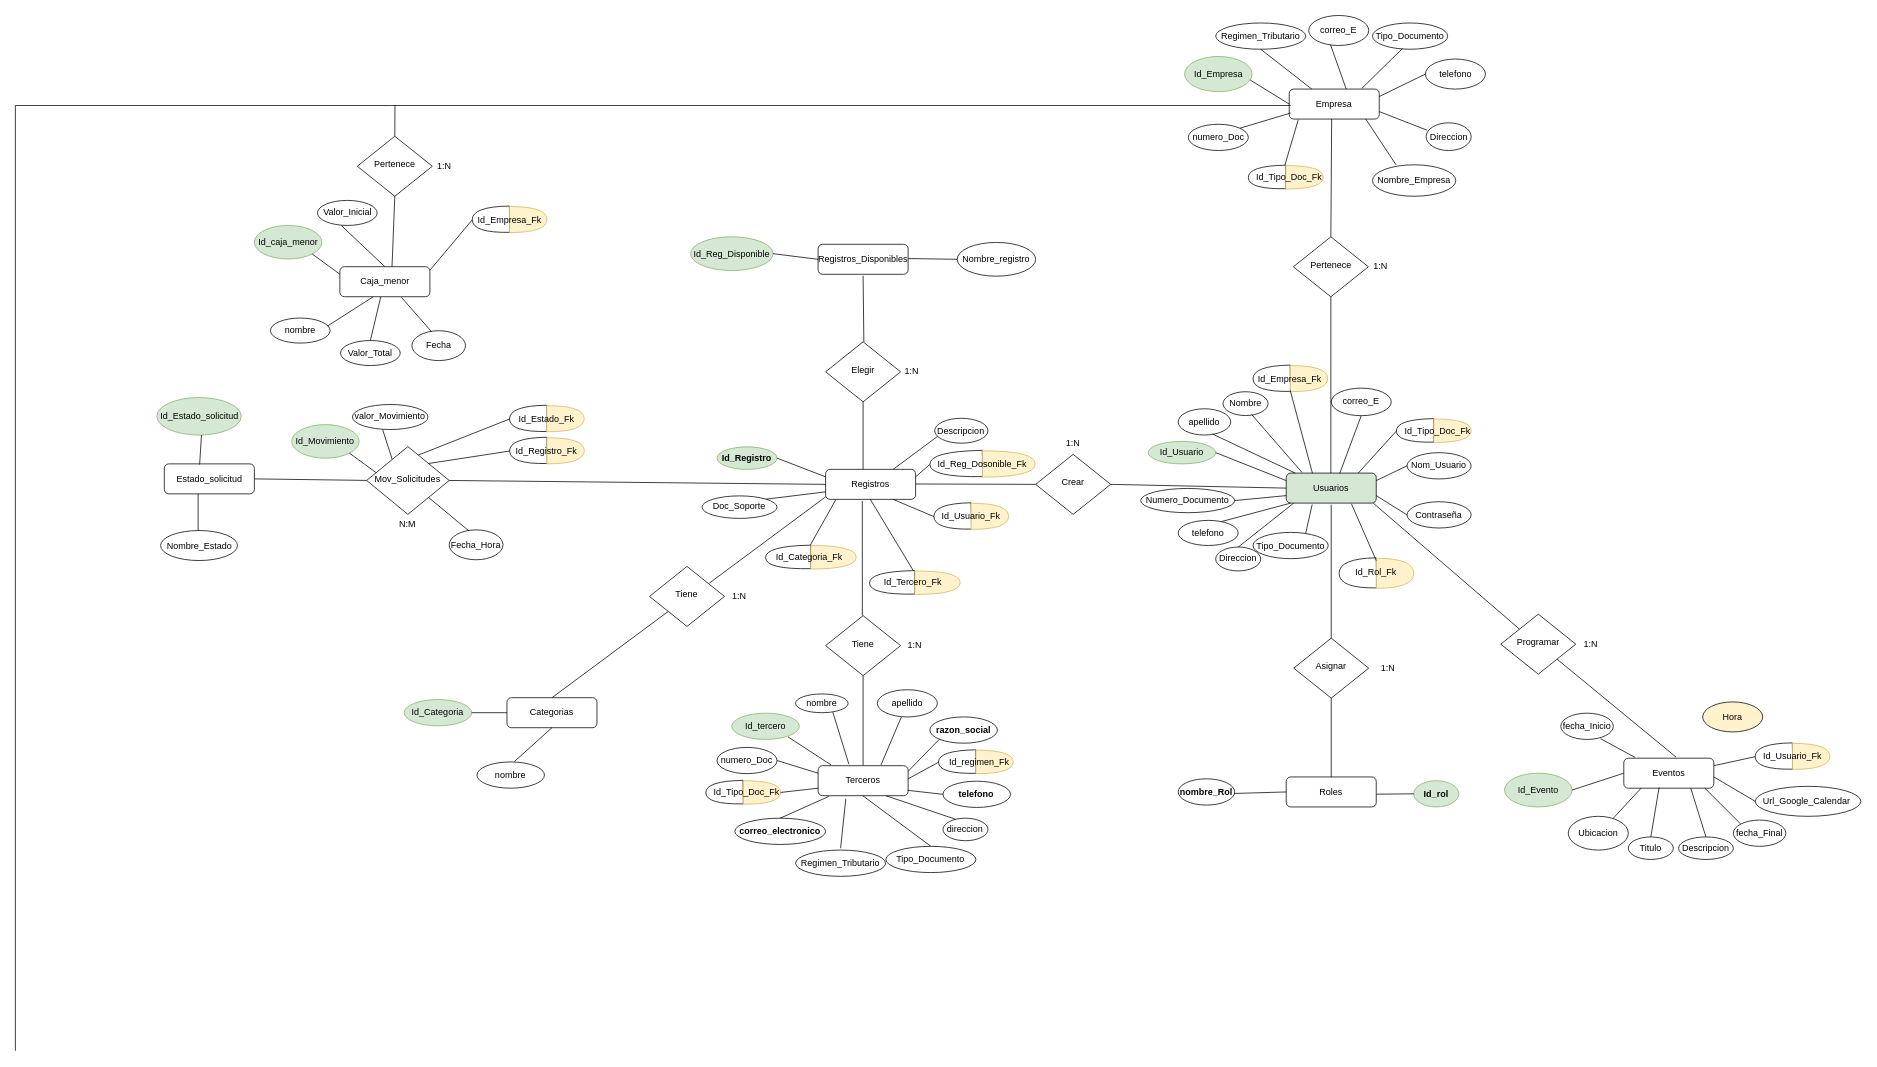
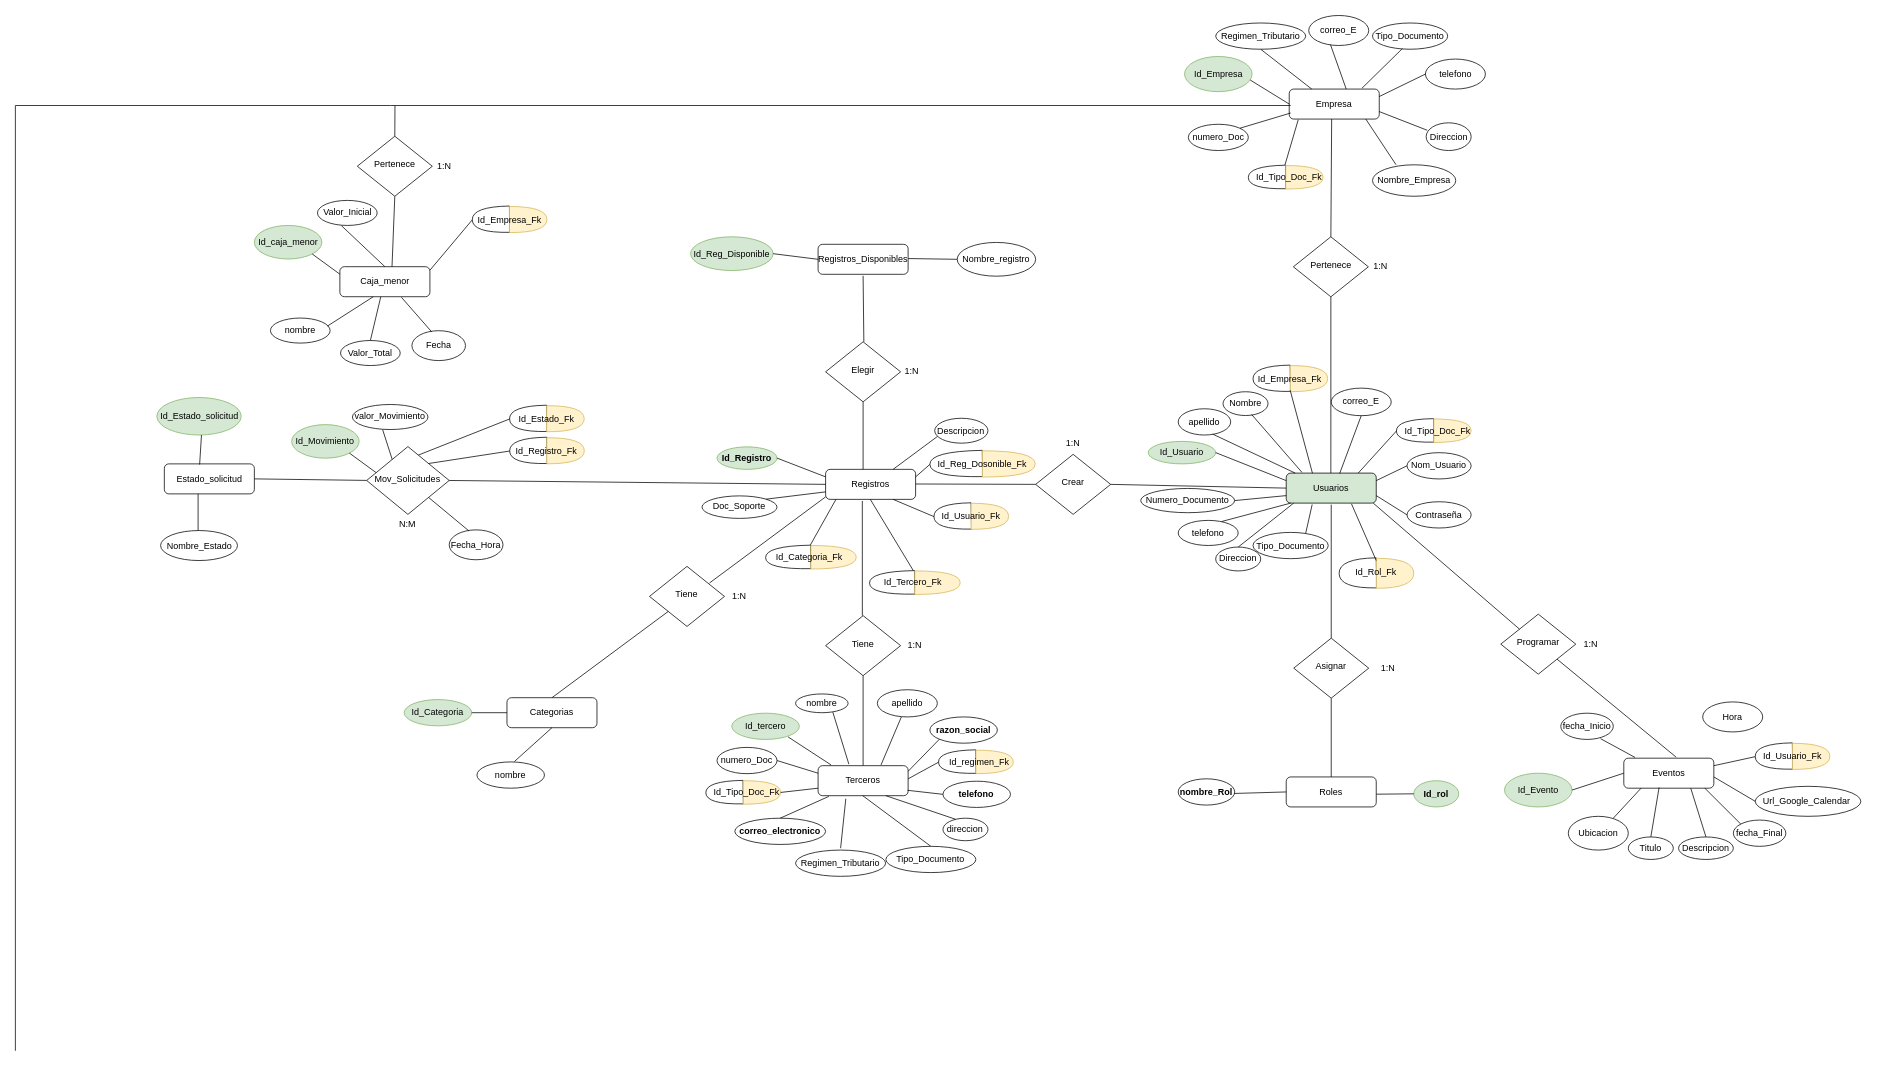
node "Hora": fillcolor #fff2cc -> #ffffff
